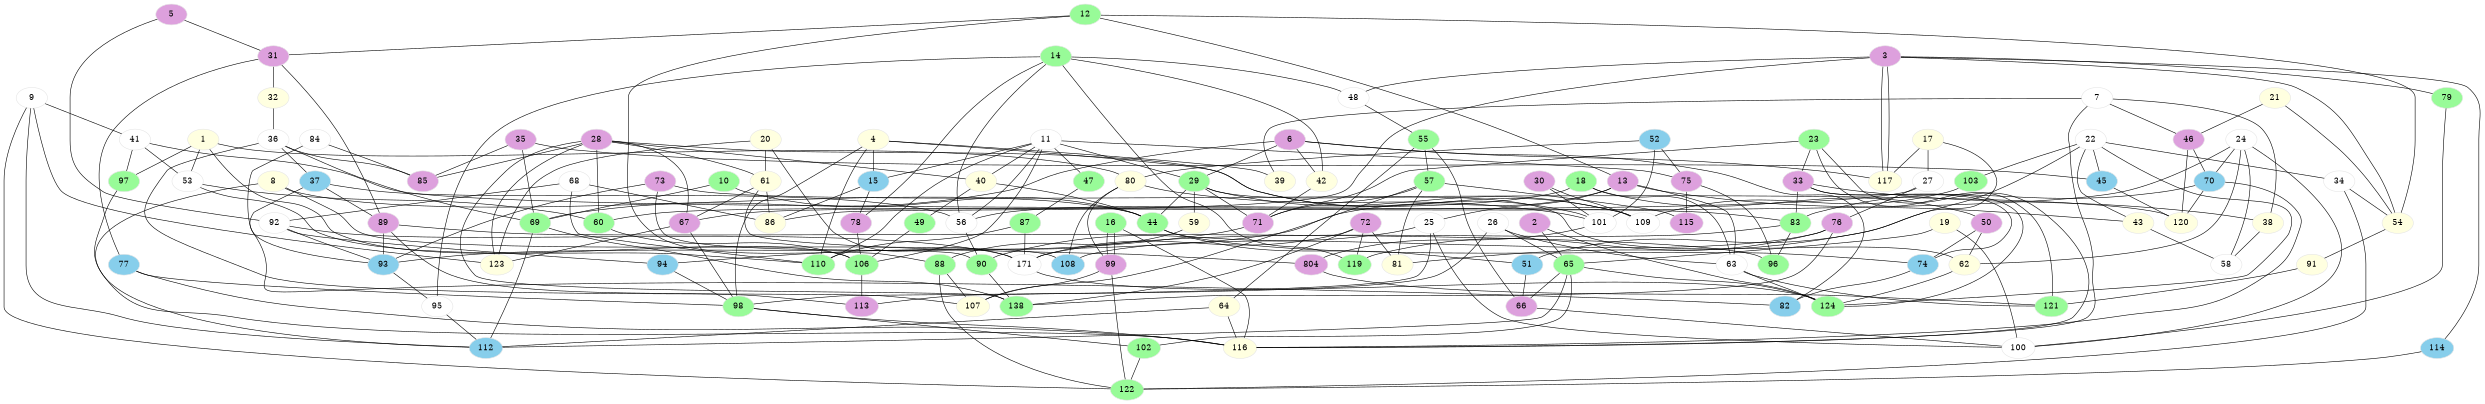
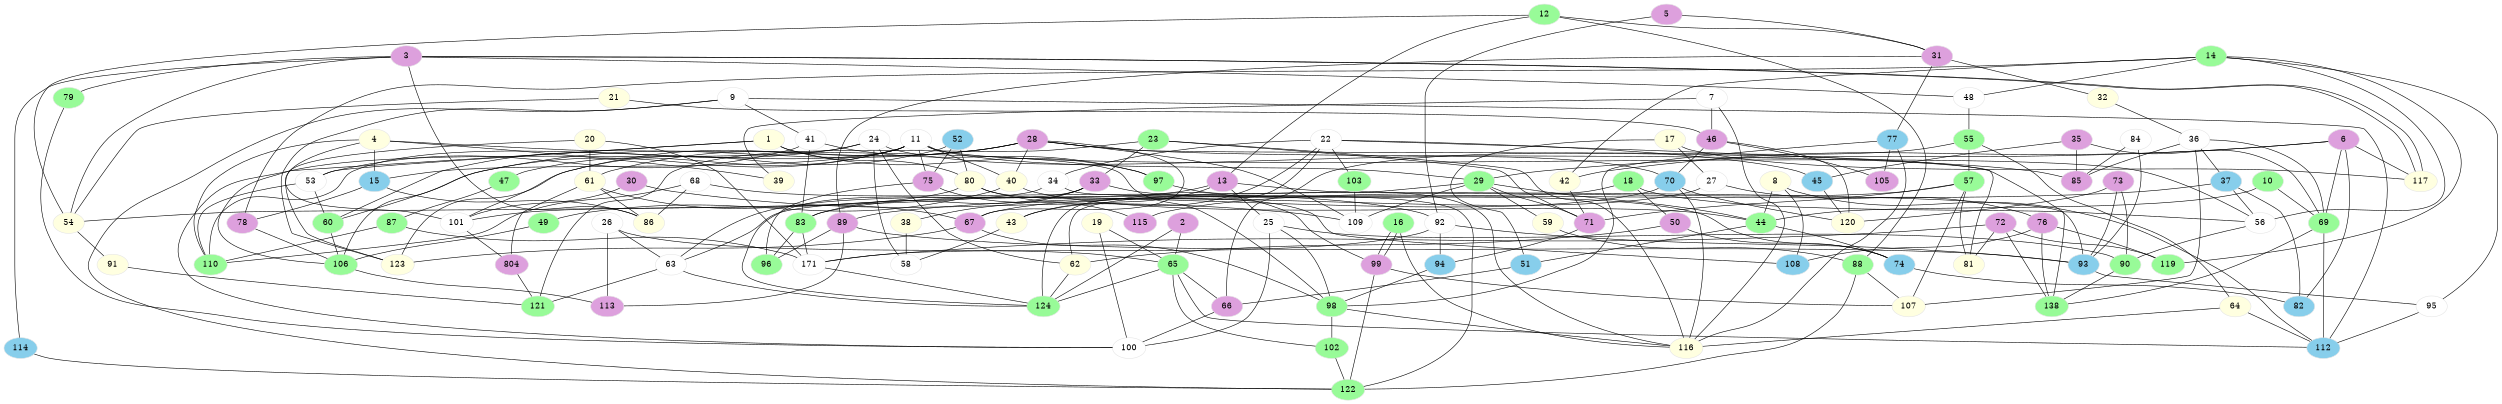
edge "7" -- "38": removed
node "105": added
